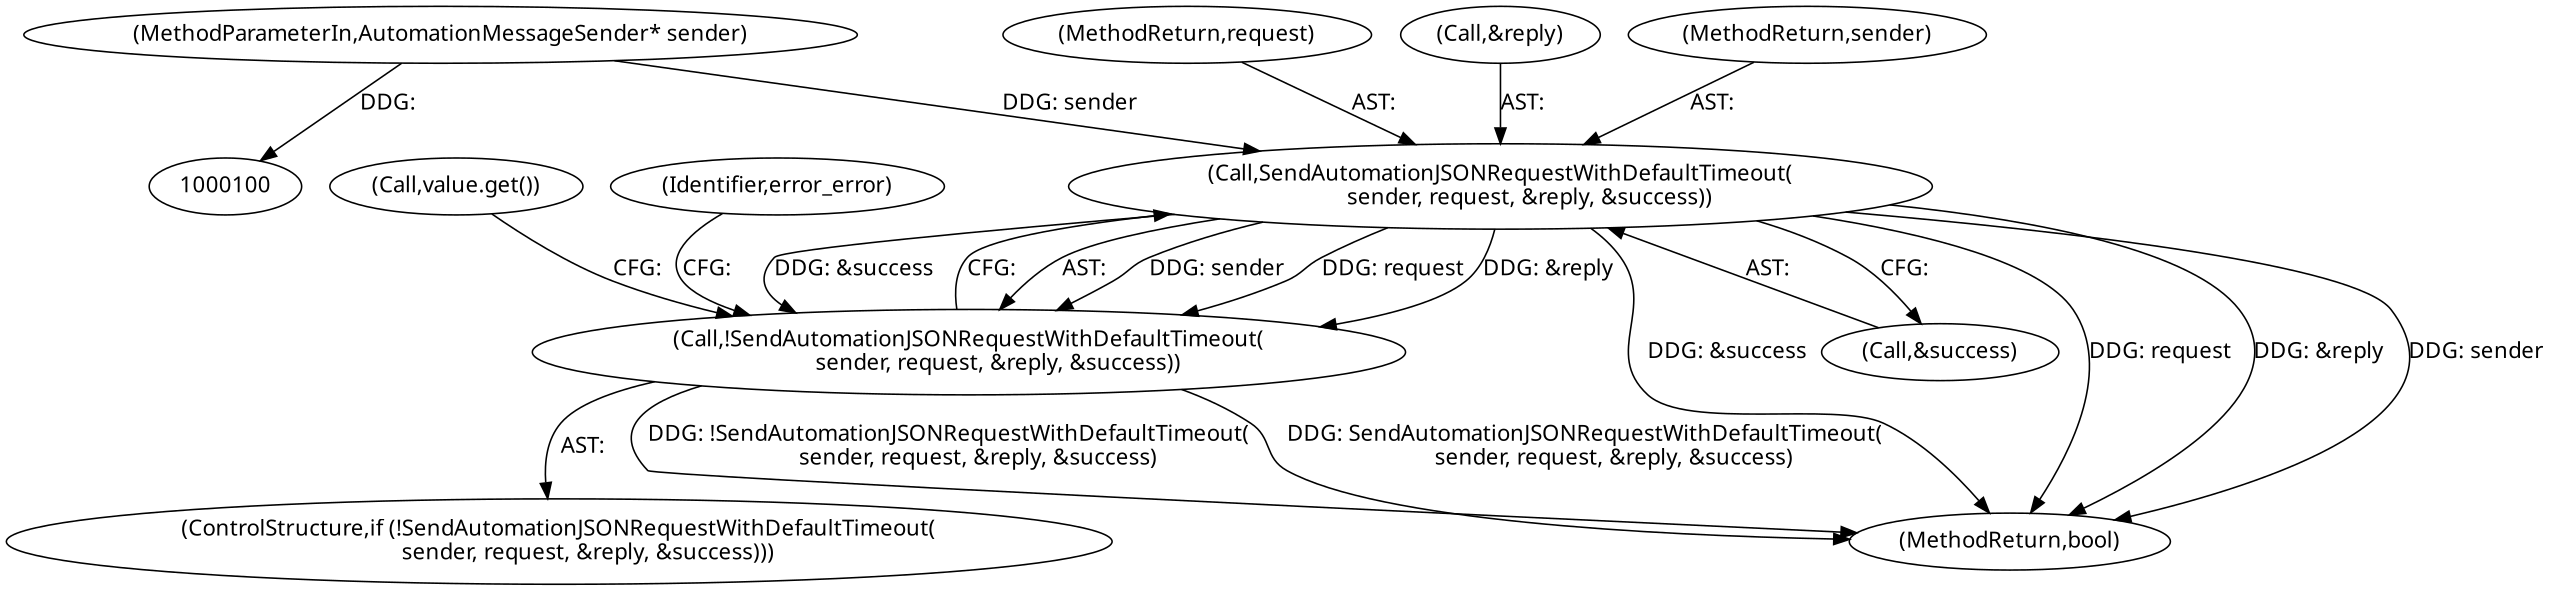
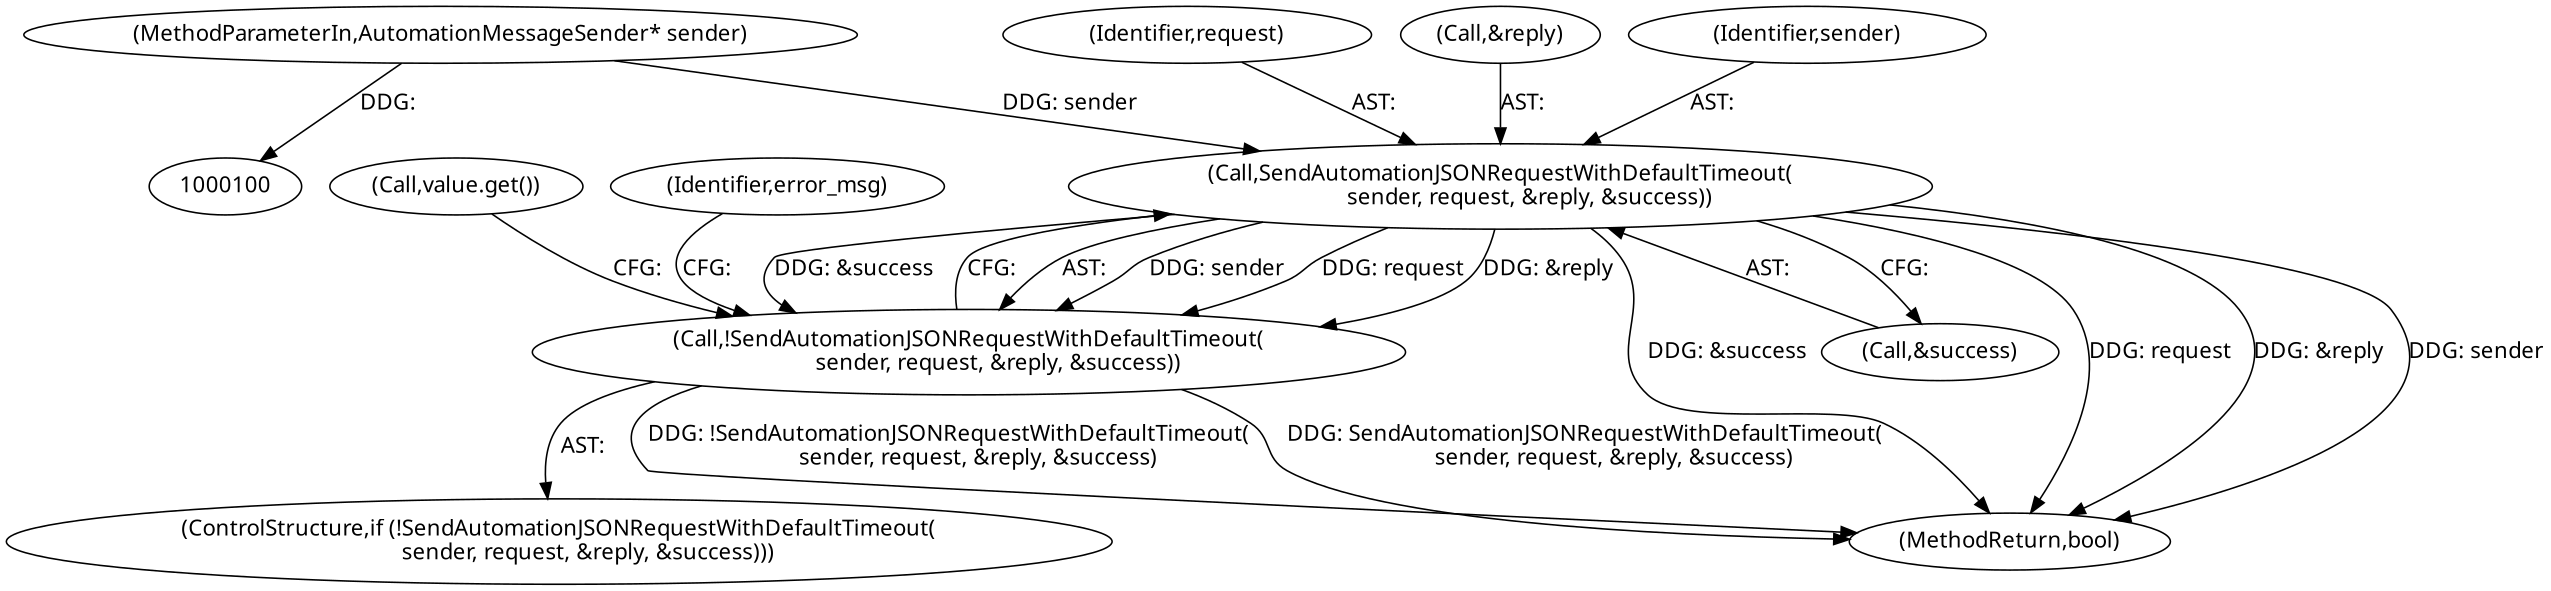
node "(MethodReturn,request)": label "(MethodReturn,request)" -> "(Identifier,request)"
node "(MethodReturn,sender)": label "(MethodReturn,sender)" -> "(Identifier,sender)"
node "(Identifier,error_error)": label "(Identifier,error_error)" -> "(Identifier,error_msg)"
